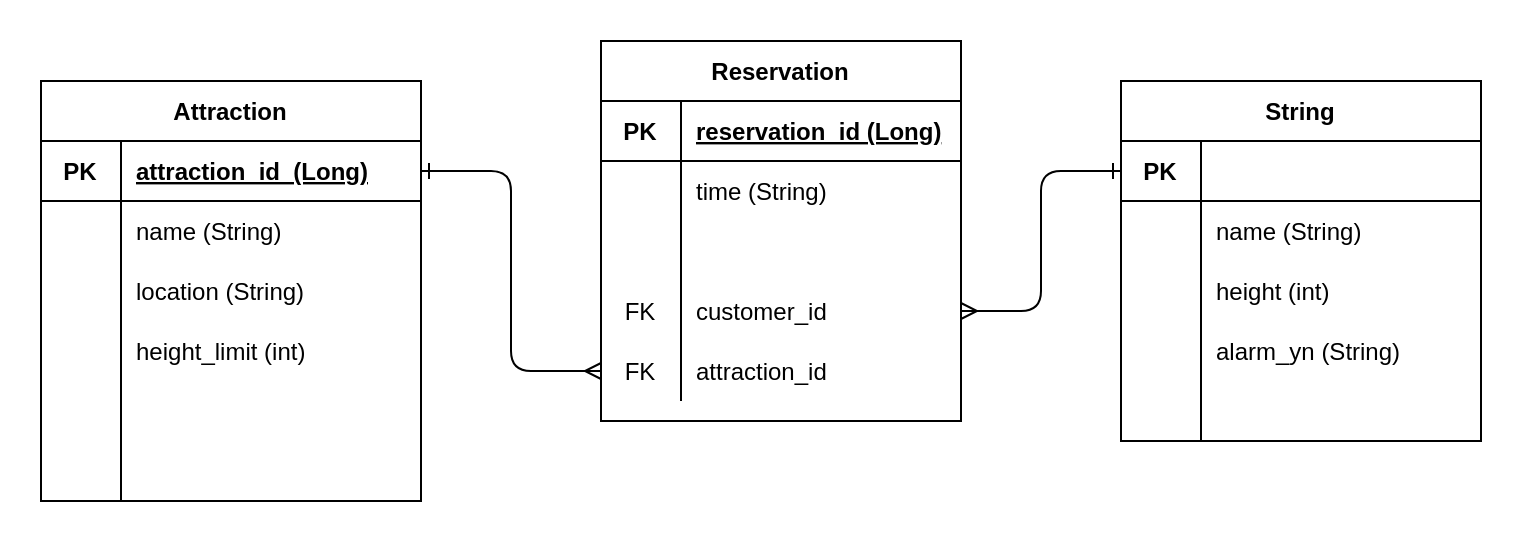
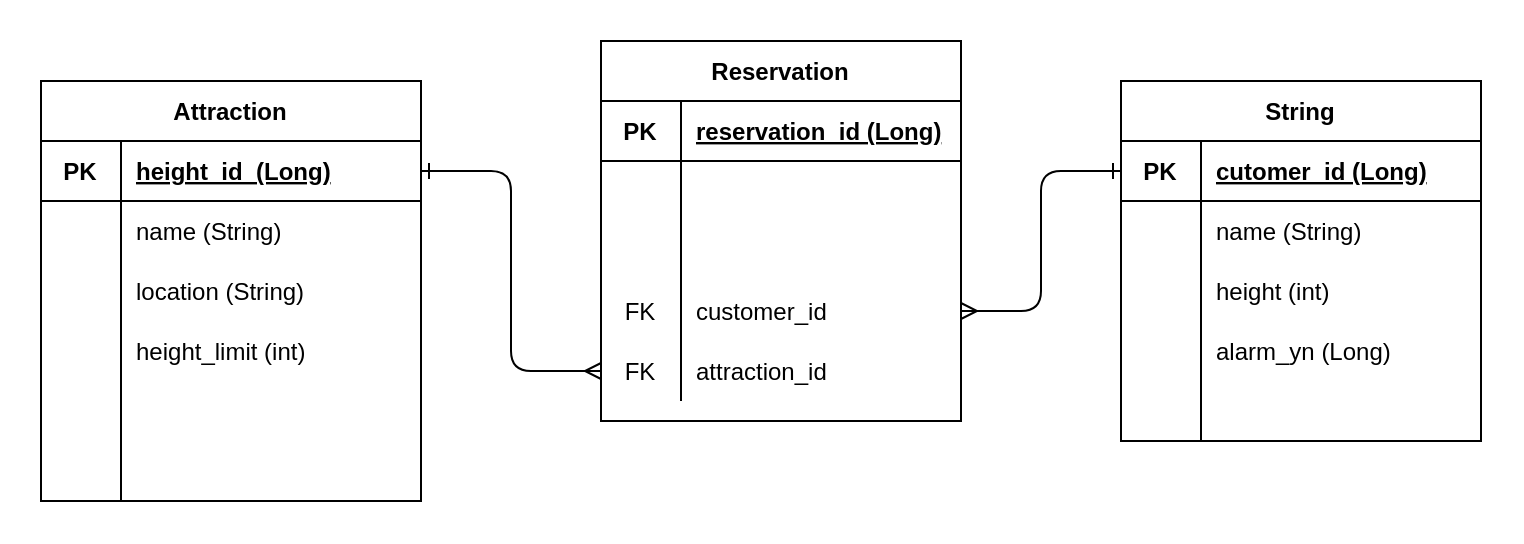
node "cutomer_id (Long)": added
node "attraction_id (Long)": label "attraction_id (Long)" -> "height_id (Long)"
node "time (String)": removed
node "alarm_yn (String)": label "alarm_yn (String)" -> "alarm_yn (Long)"
